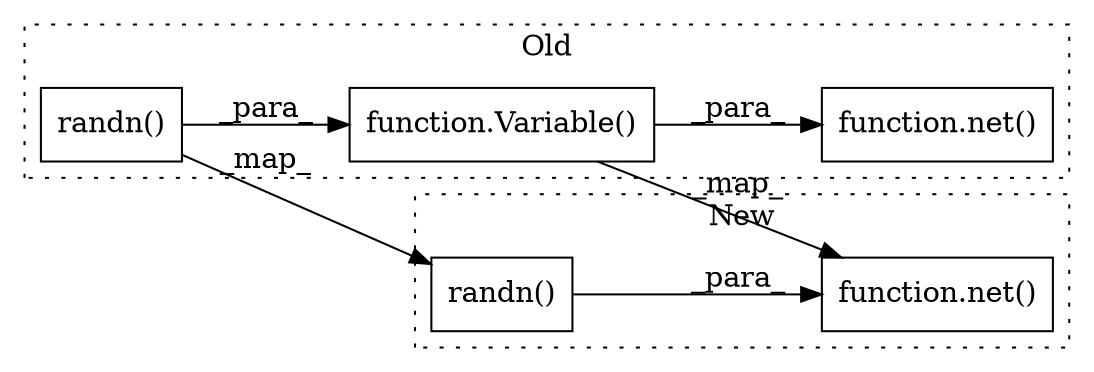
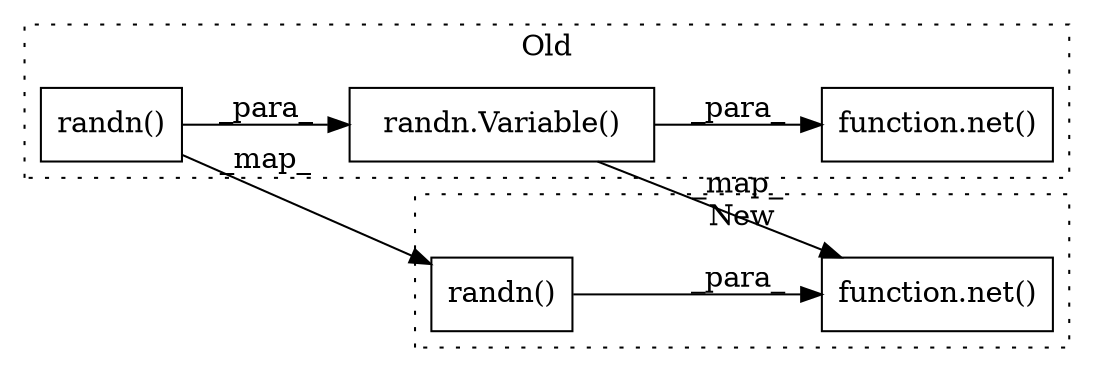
node "function.Variable()": label "function.Variable()" -> "randn.Variable()"
